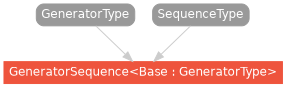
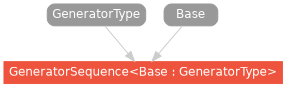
node "SequenceType": label "SequenceType" -> "Base"
